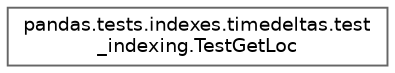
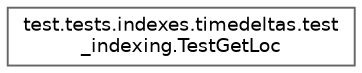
node "pandas.tests.indexes.timedeltas.test _indexing.TestGetLoc": label "pandas.tests.indexes.timedeltas.test _indexing.TestGetLoc" -> "test.tests.indexes.timedeltas.test _indexing.TestGetLoc"
